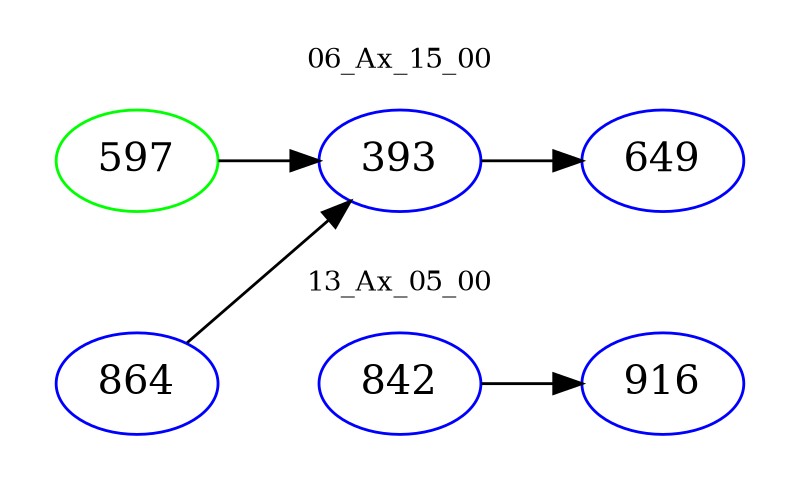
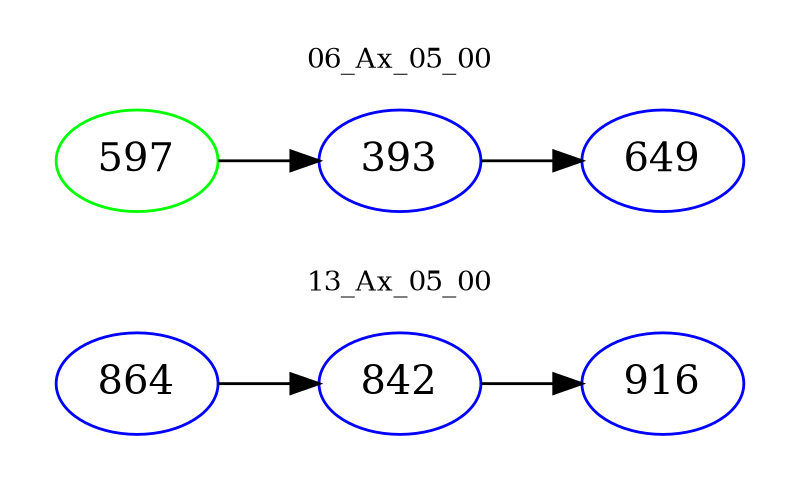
cluster "06_Ax_15_00": label "06_Ax_15_00" -> "06_Ax_05_00"
edge "864" -> "393": now "864" -> "842"
